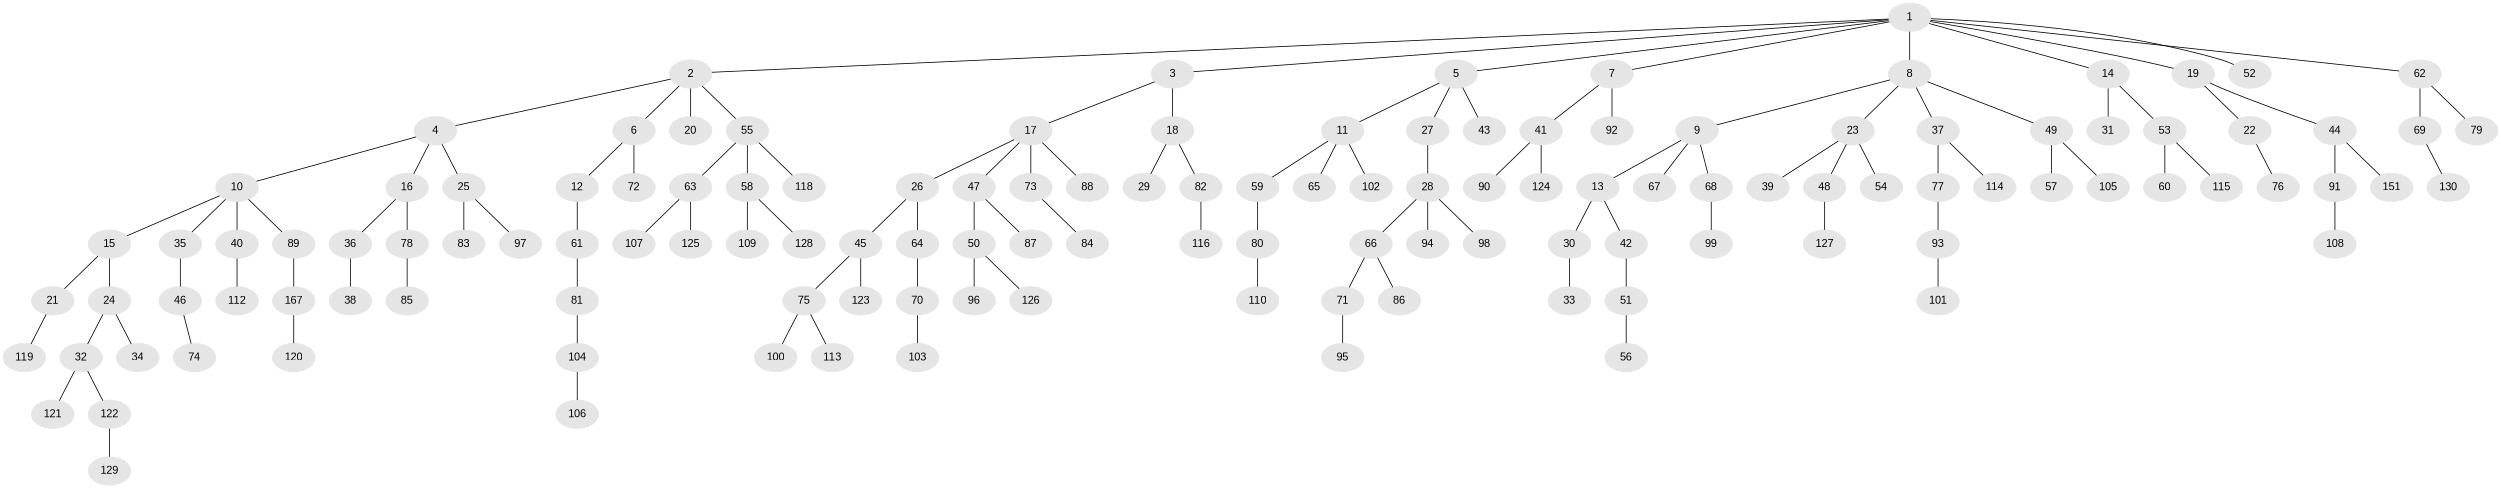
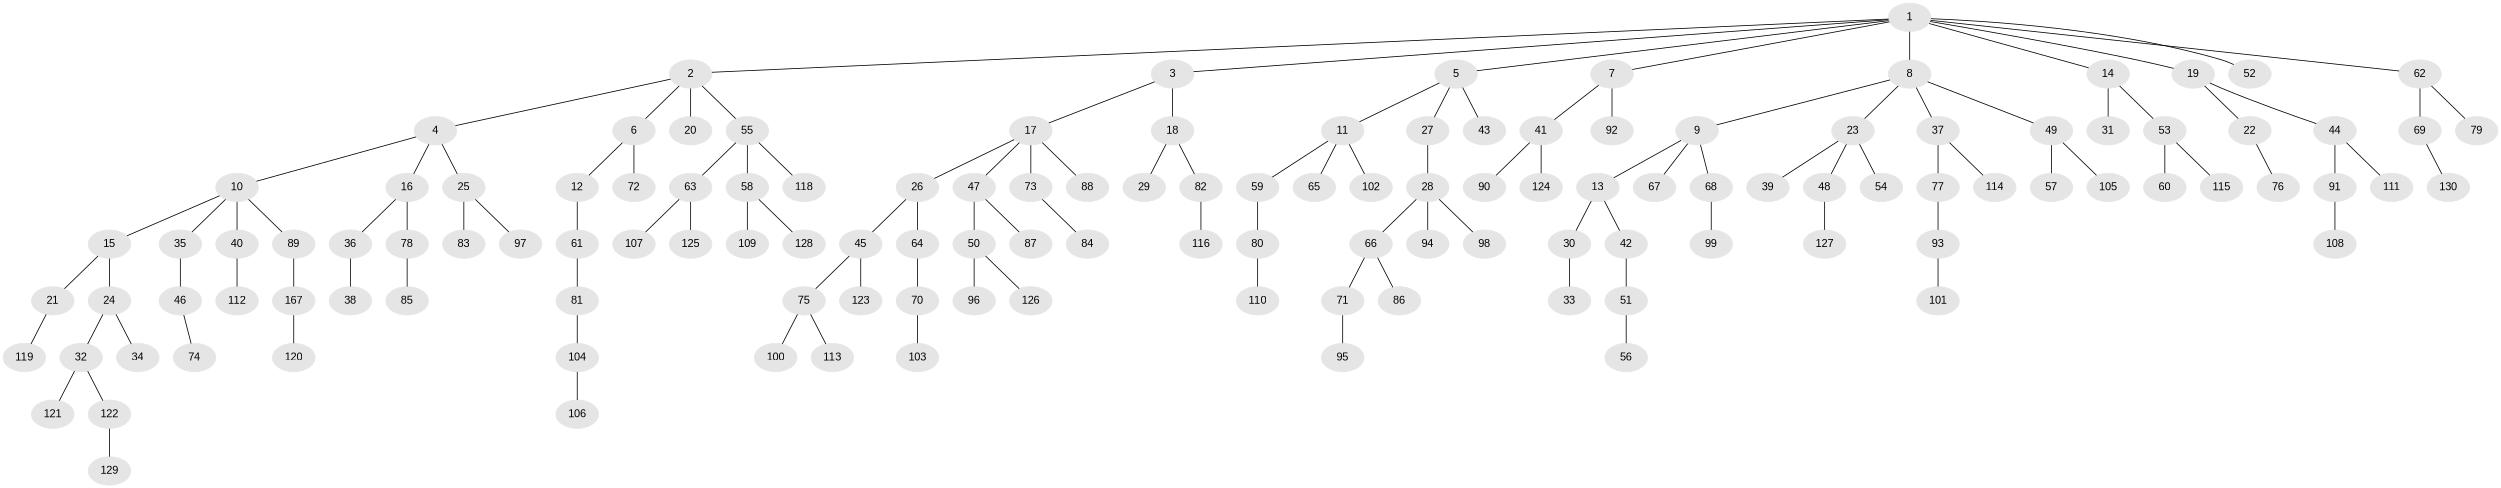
node "151": label "151" -> "111"
